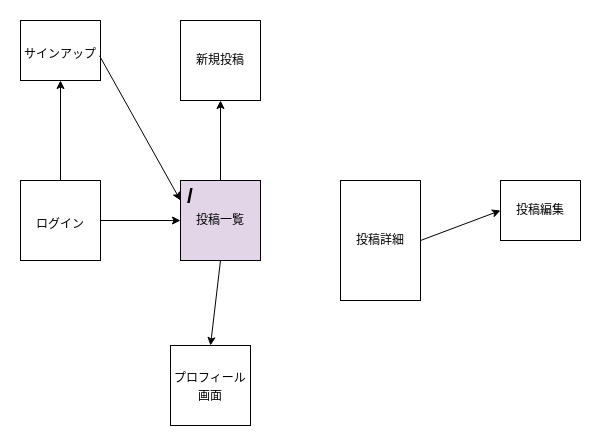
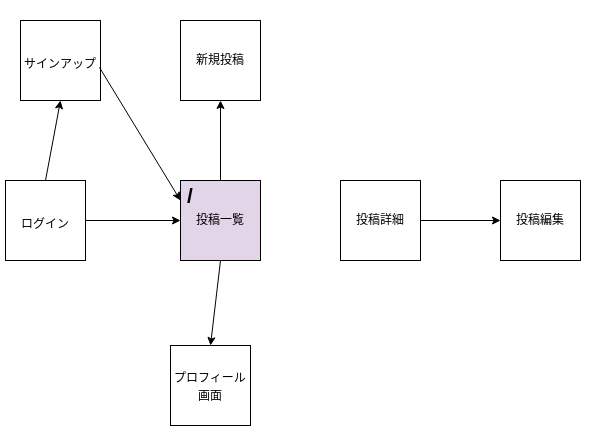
node "サインアップ": size 80x60 -> 80x80
node "投稿編集": size 80x60 -> 80x80
node "ログイン": moved (61, 221) -> (46, 221)
node "投稿詳細": size 80x120 -> 80x80
